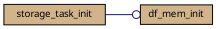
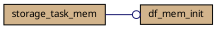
node "storage_task_init": label "storage_task_init" -> "storage_task_mem"
